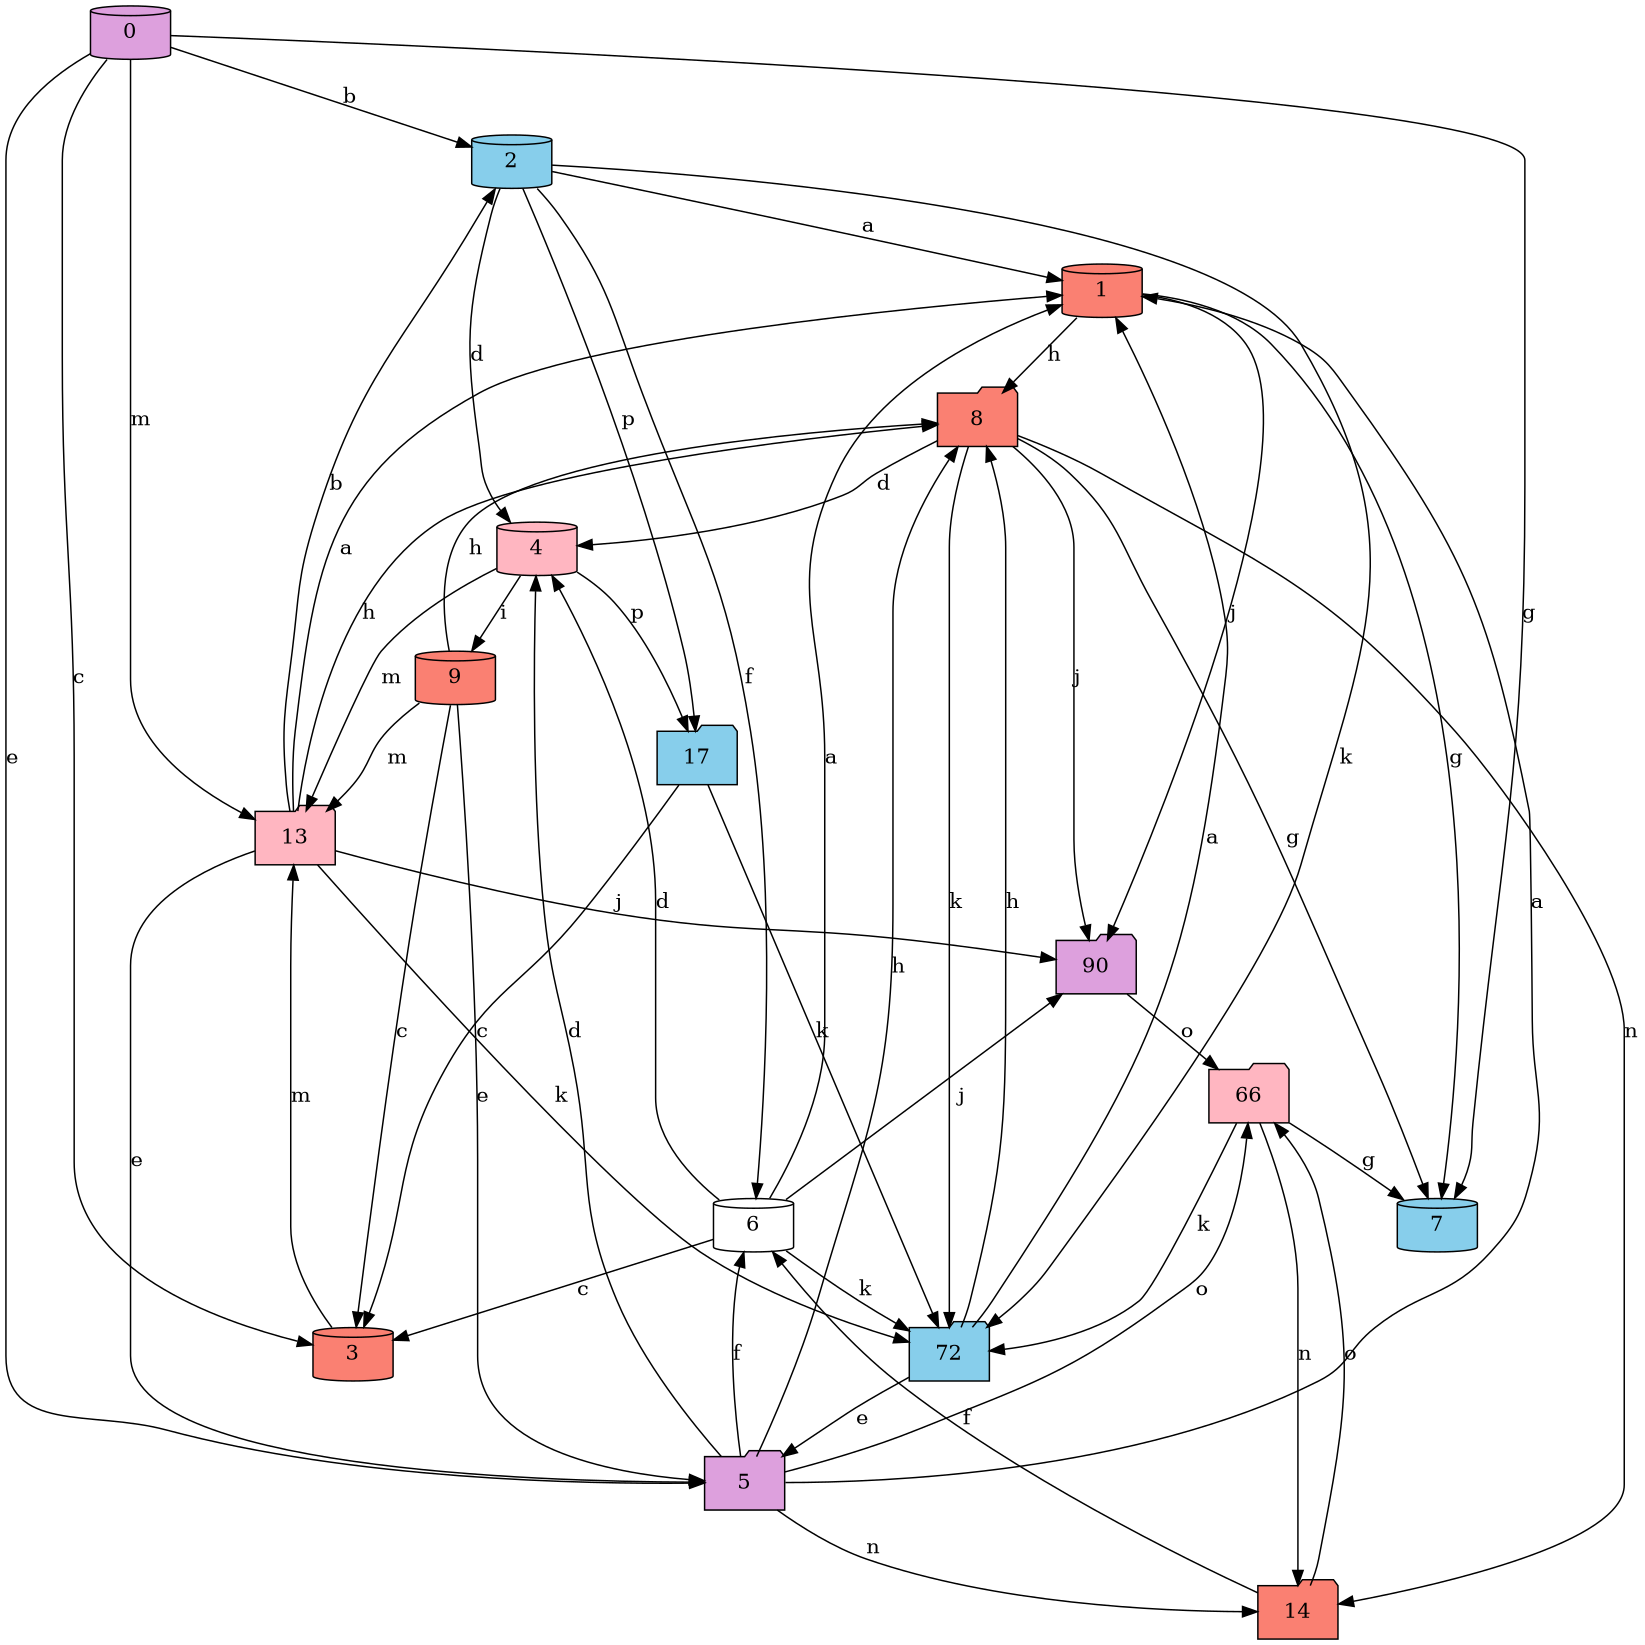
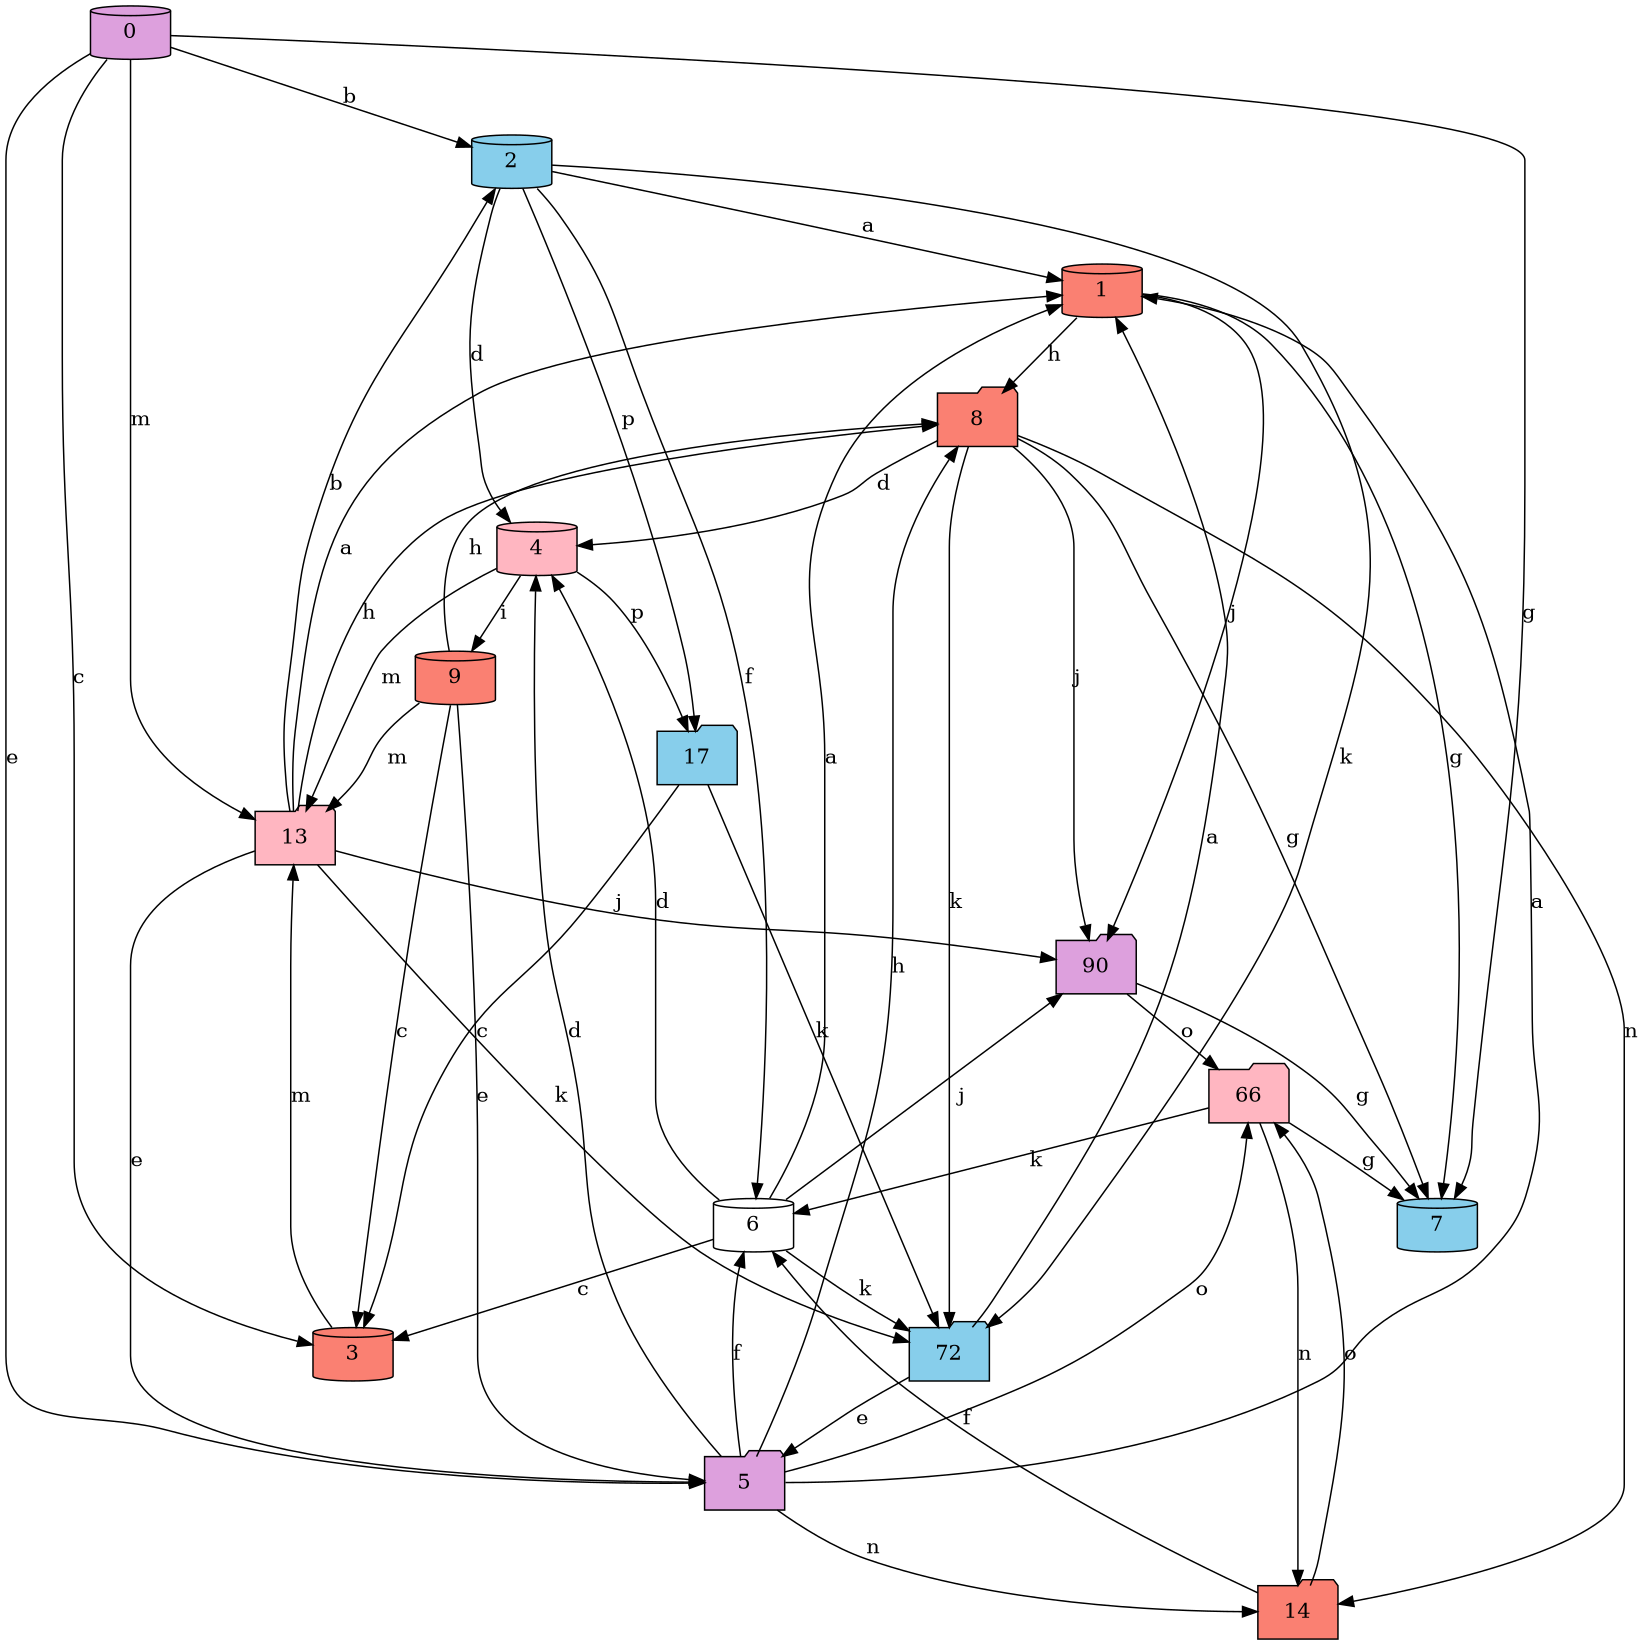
edge "72" -> "8": removed, label "h"
edge "90" -> "7": added, label "g"
edge "66" -> "72": now "66" -> "6"
